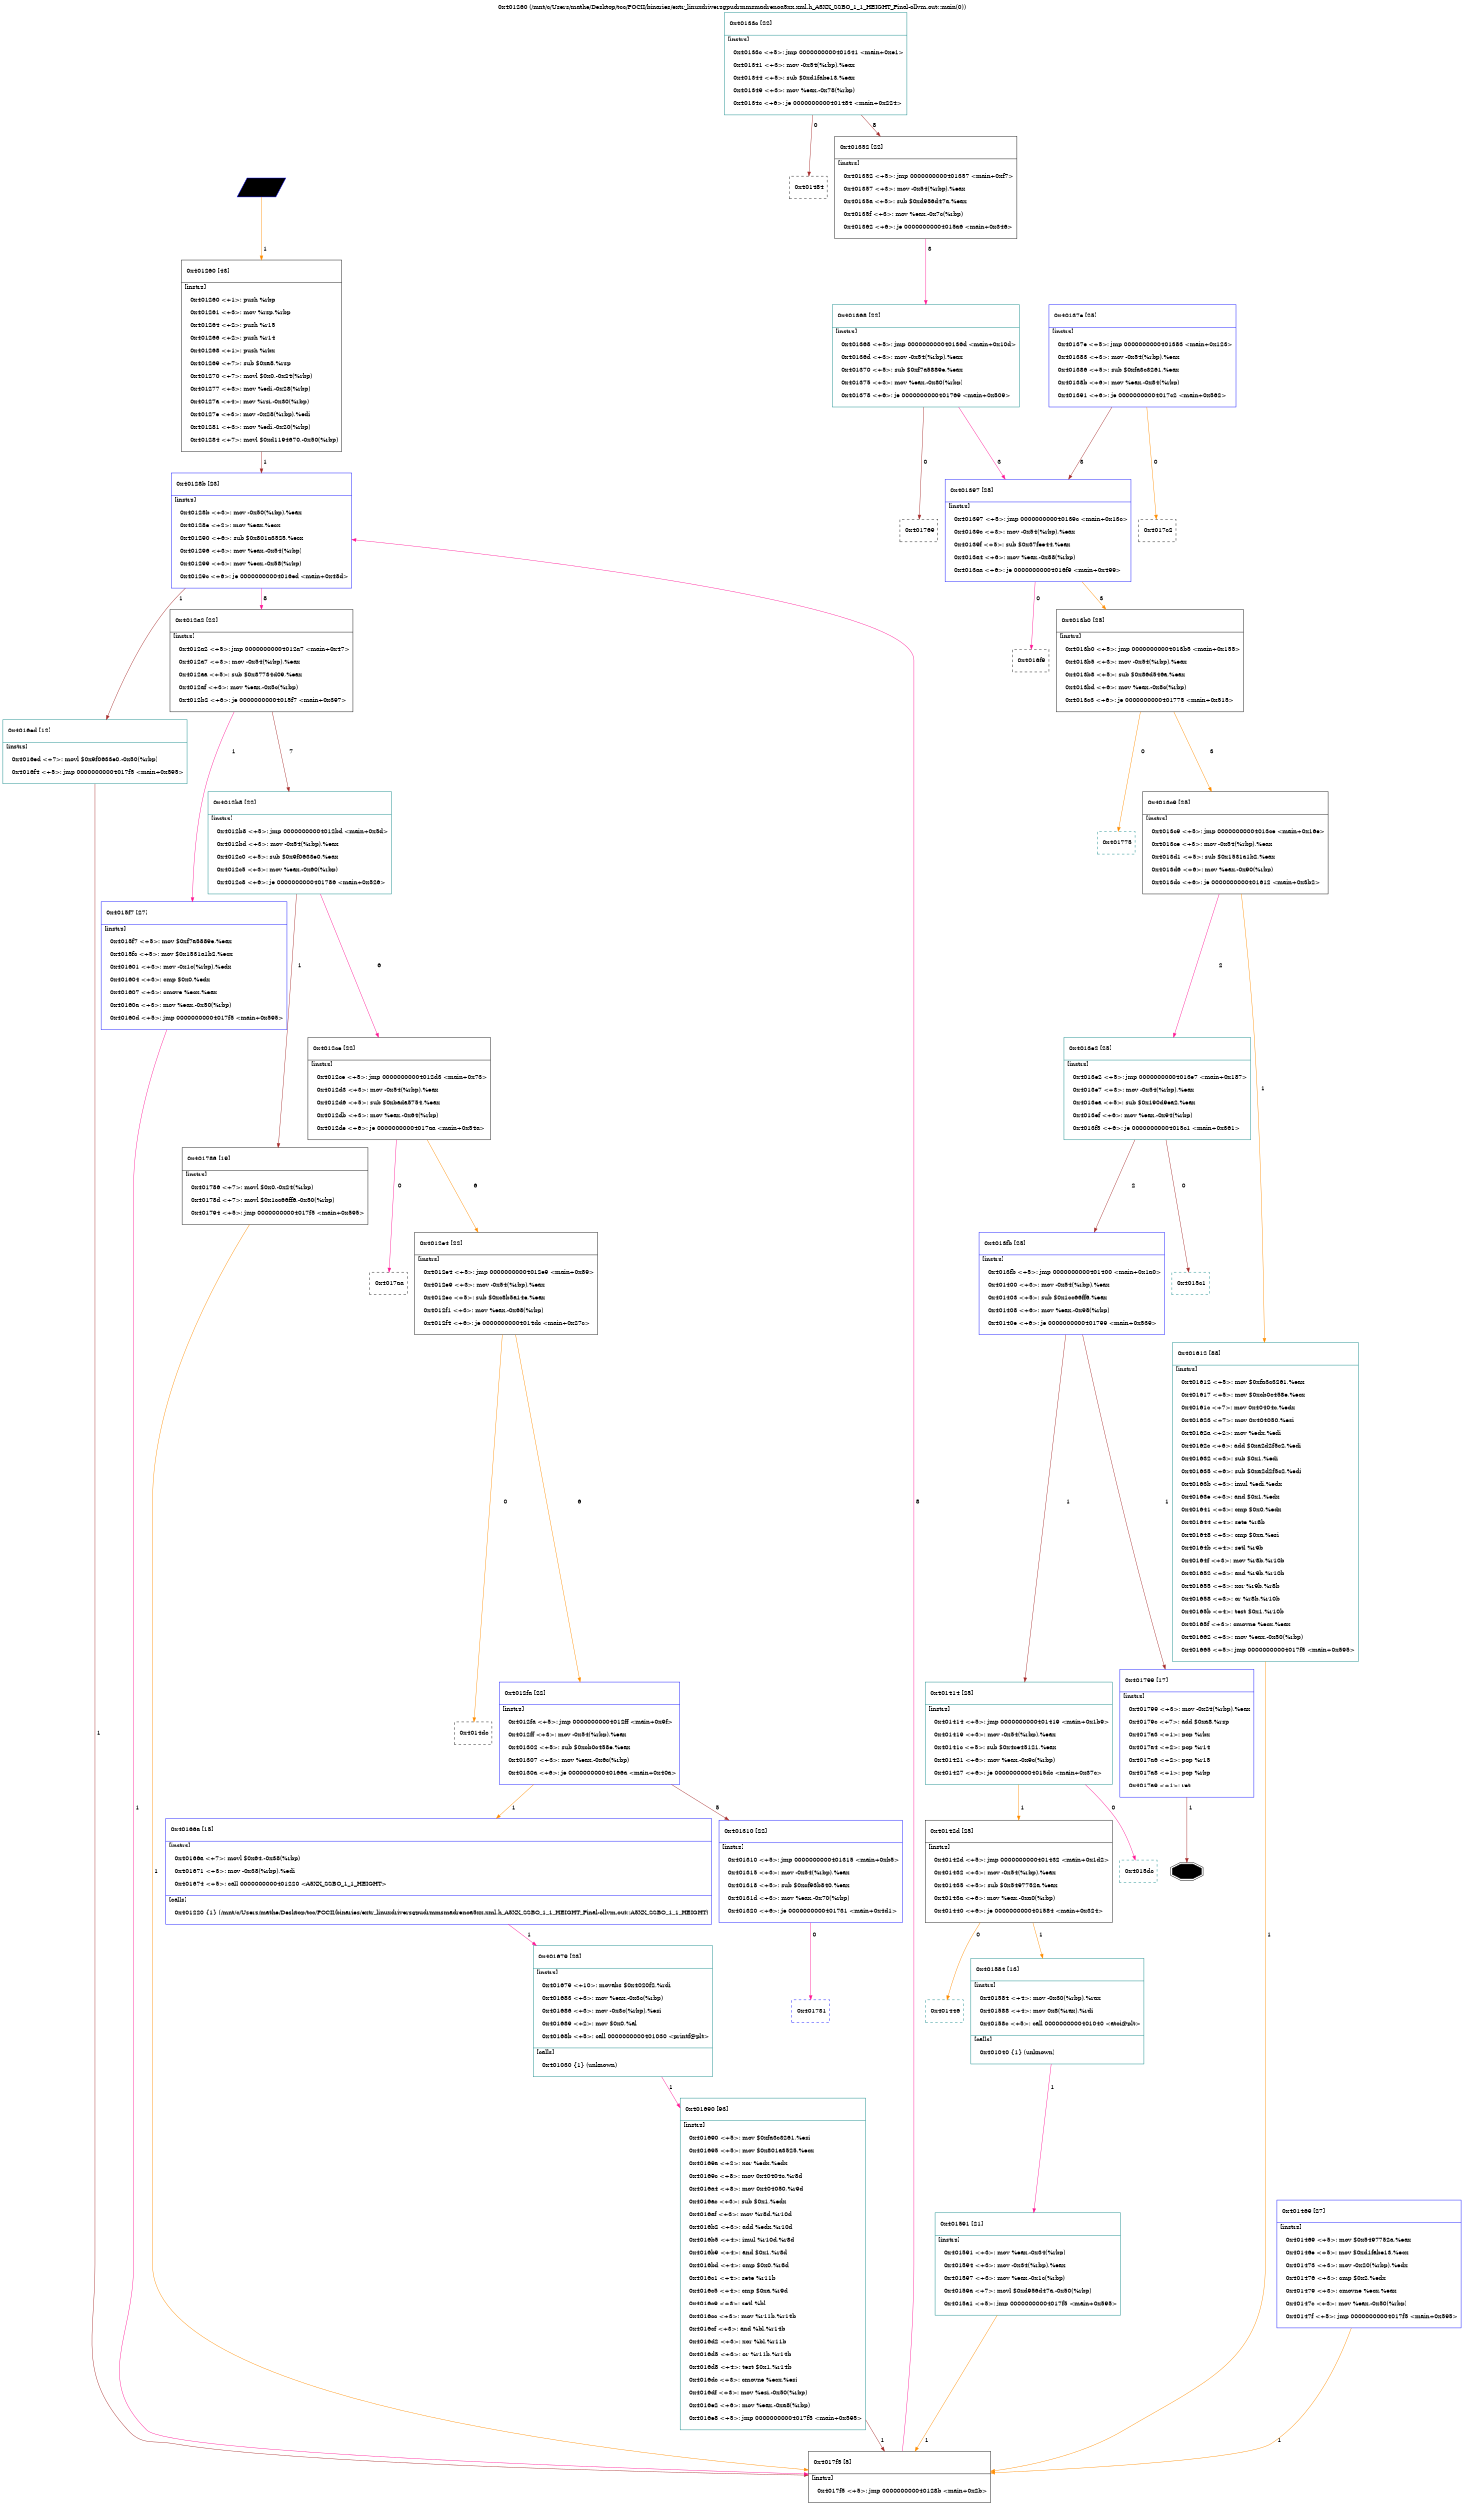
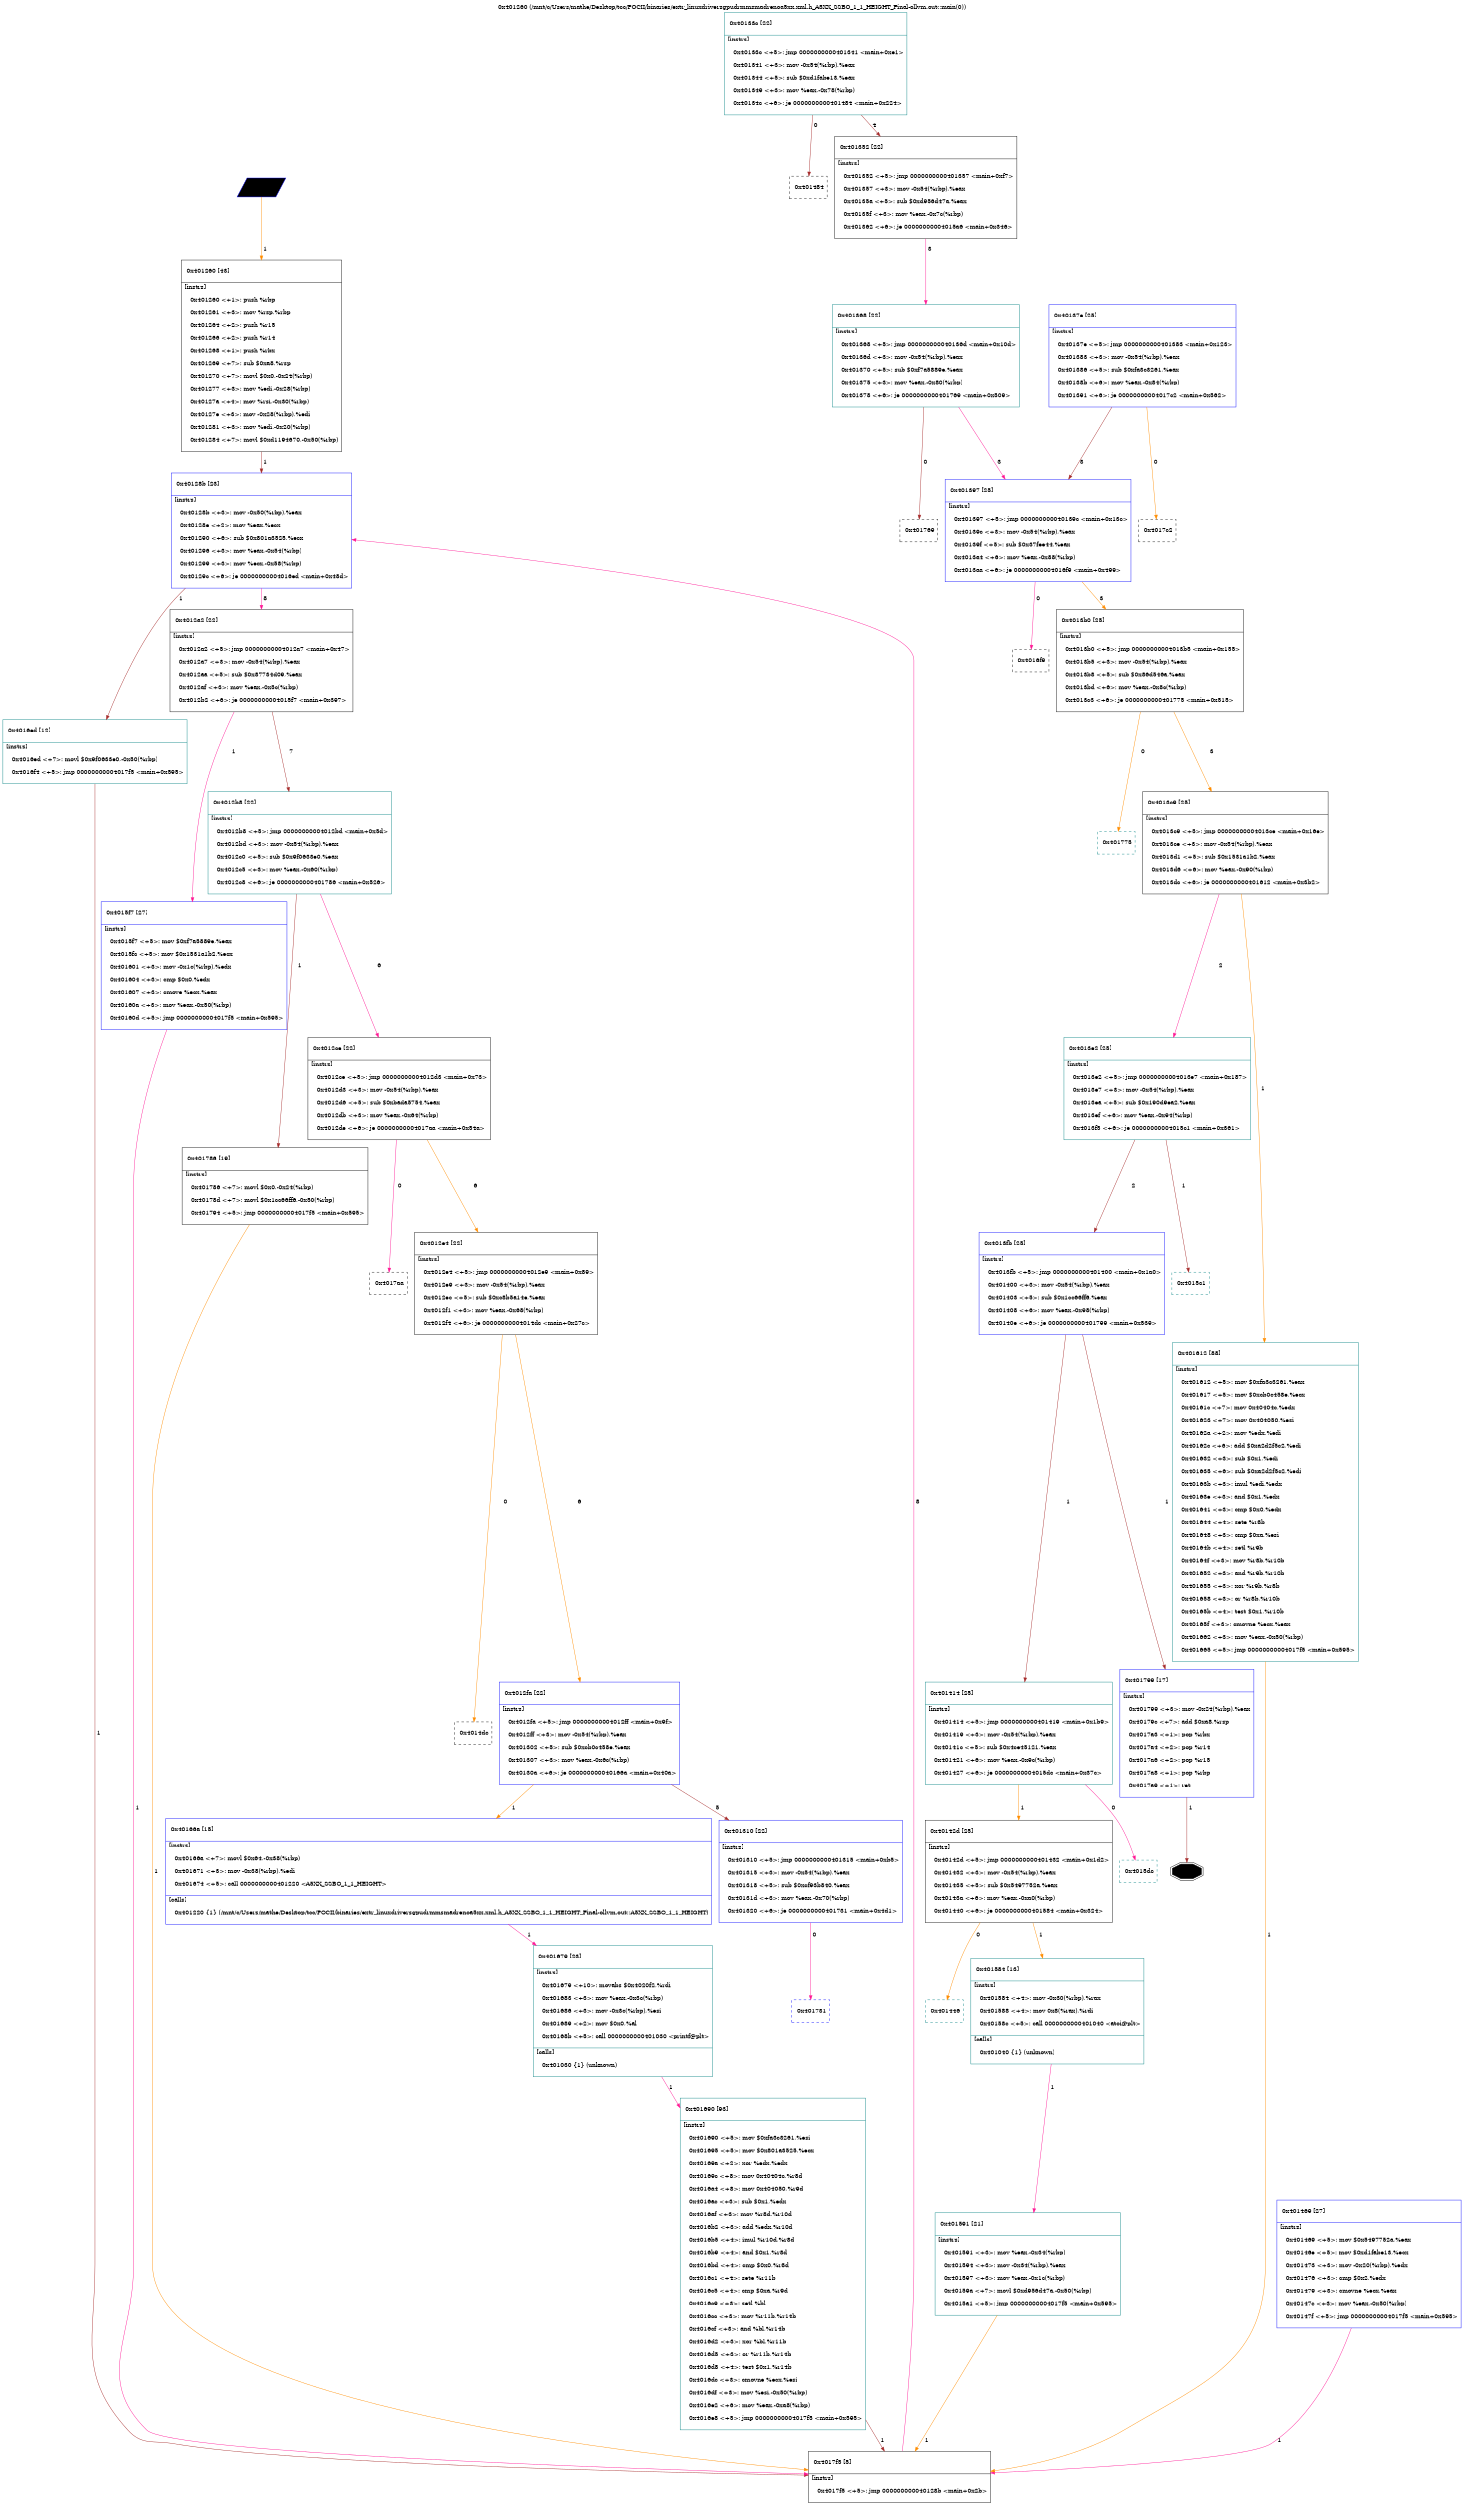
edge "0x40133c [22]" -> "0x401352 [22]": label " 8" -> " 4"
edge "0x4013e2 [25]" -> "0x4015c1": label " 0" -> " 1"
edge "0x401469 [27]" -> "0x4017f5 [5]": color darkorange -> deeppink
